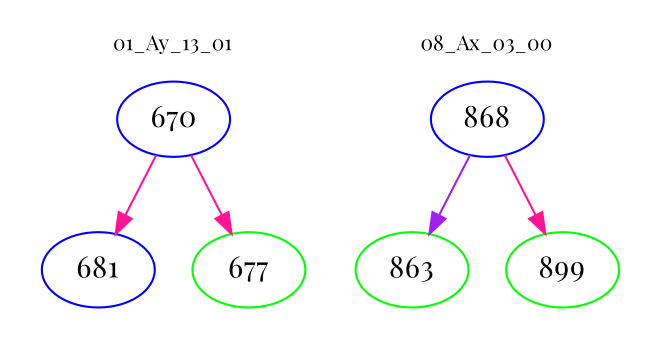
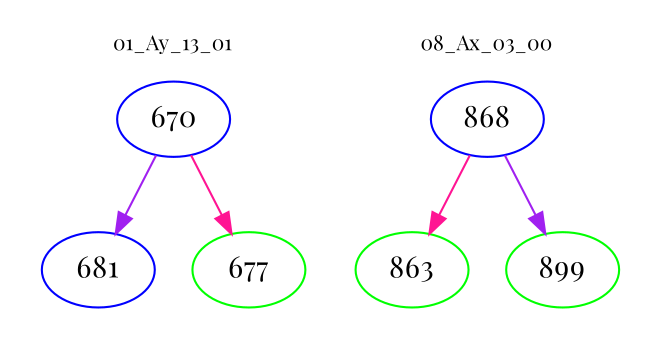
edge "670" -> "681": color deeppink -> purple
edge "868" -> "863": color purple -> deeppink
edge "868" -> "899": color deeppink -> purple
